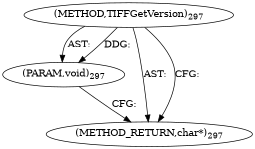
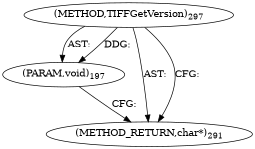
node "(PARAM,void)": text "297" -> "197"
node "(METHOD_RETURN,char*)": text "297" -> "291"
